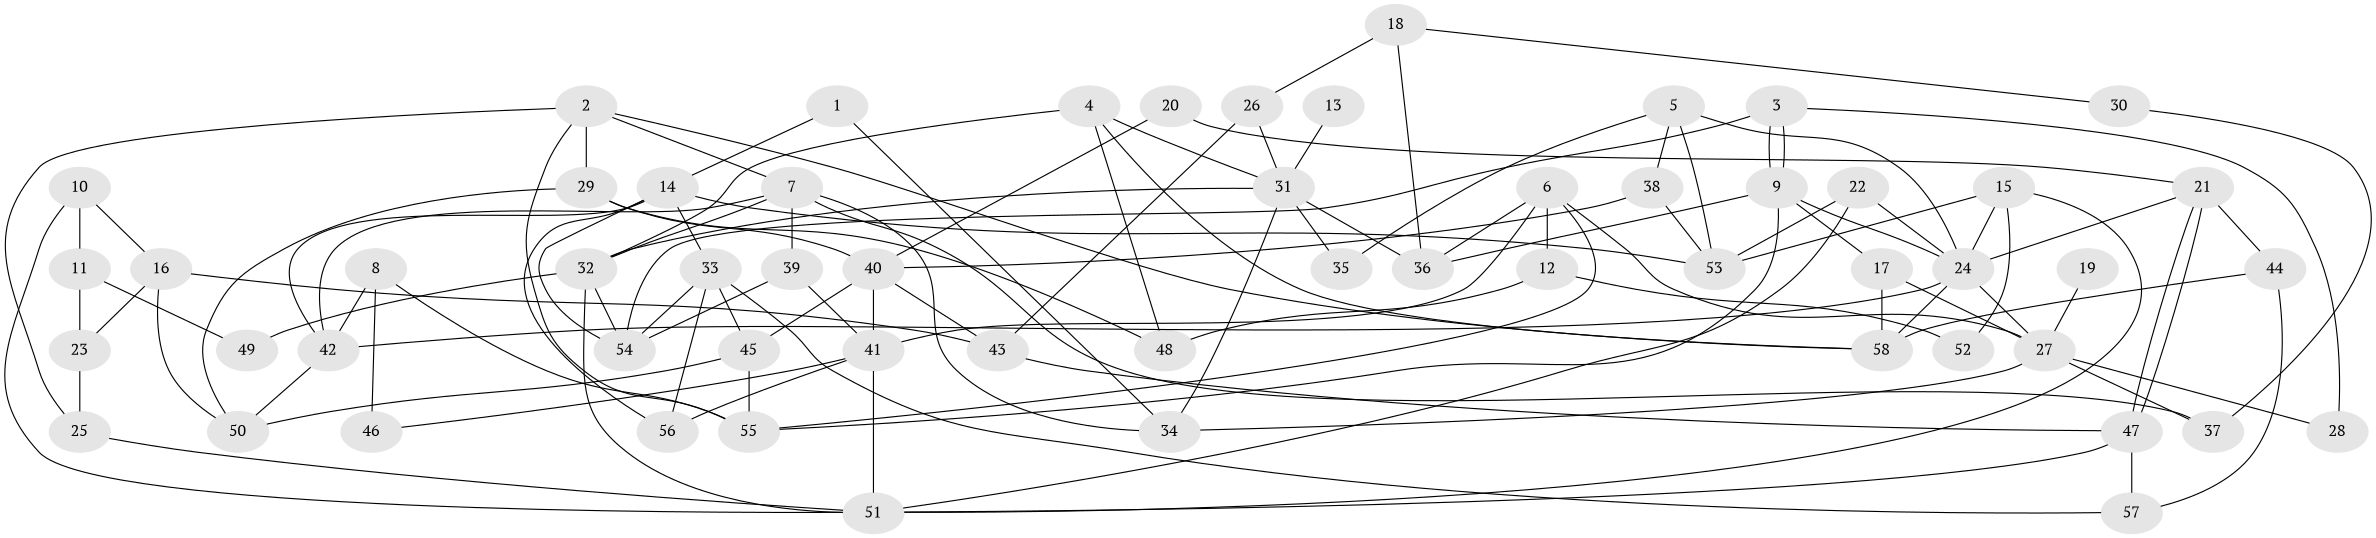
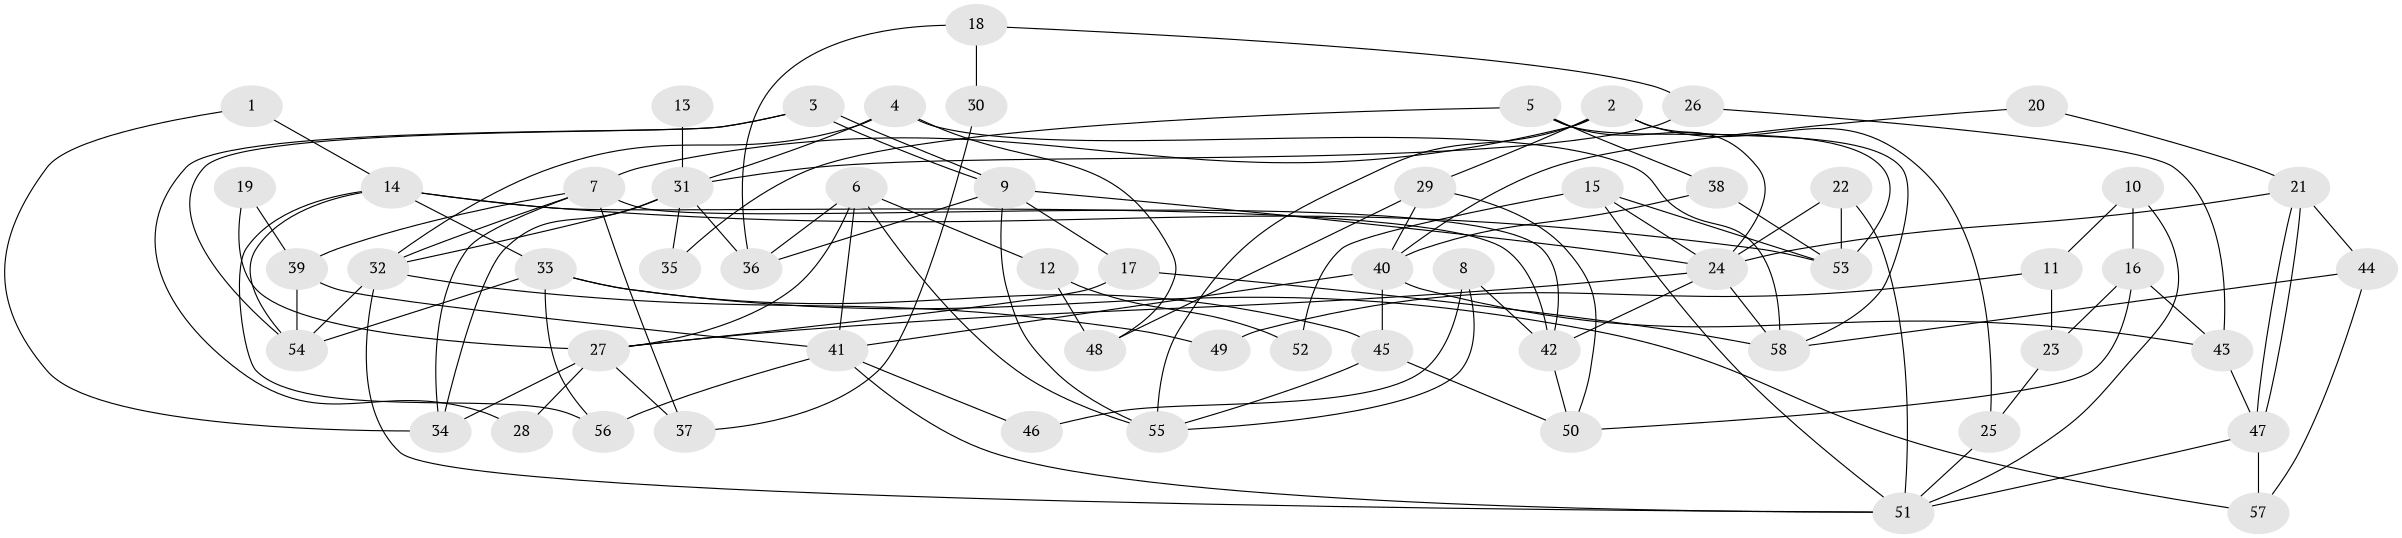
edge "19" -- "39": added
